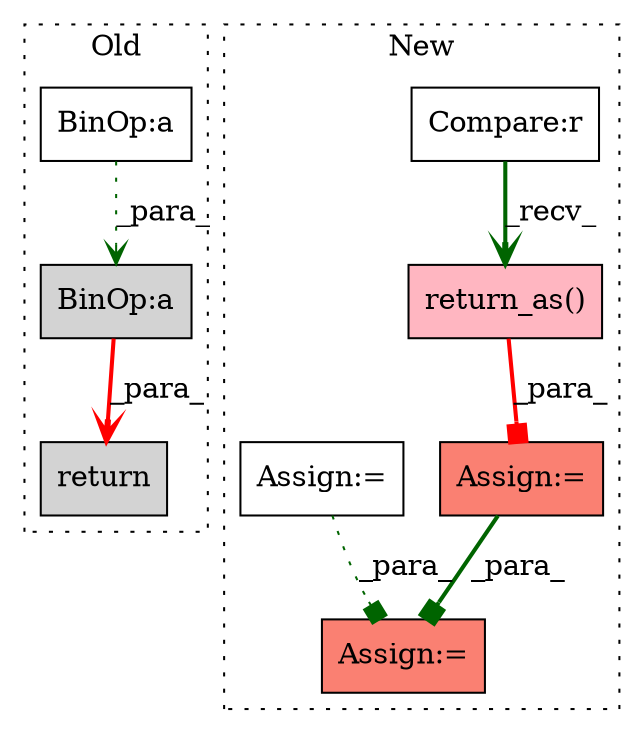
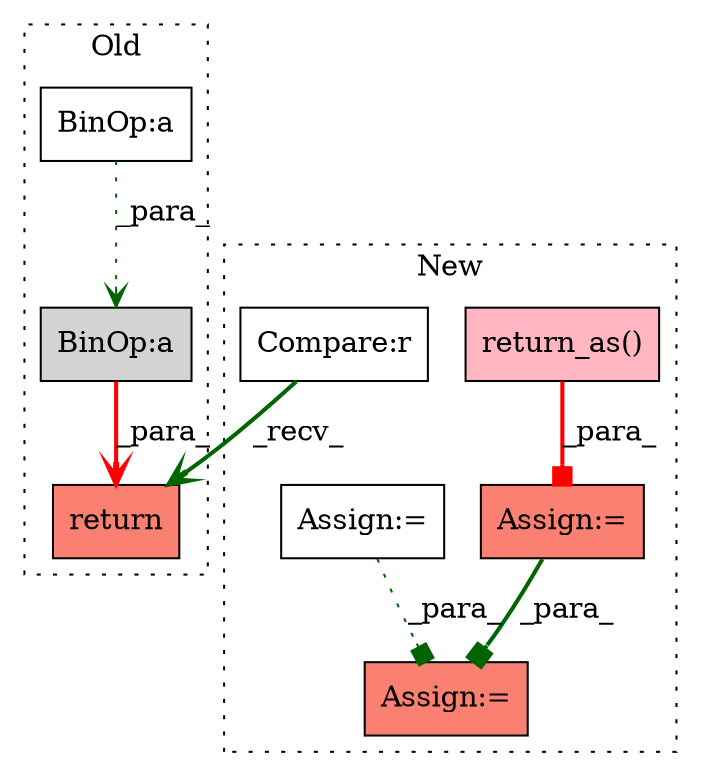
edge "Compare:r" -> "return_as()": now "Compare:r" -> "return"
node "return": fillcolor lightgrey -> salmon
